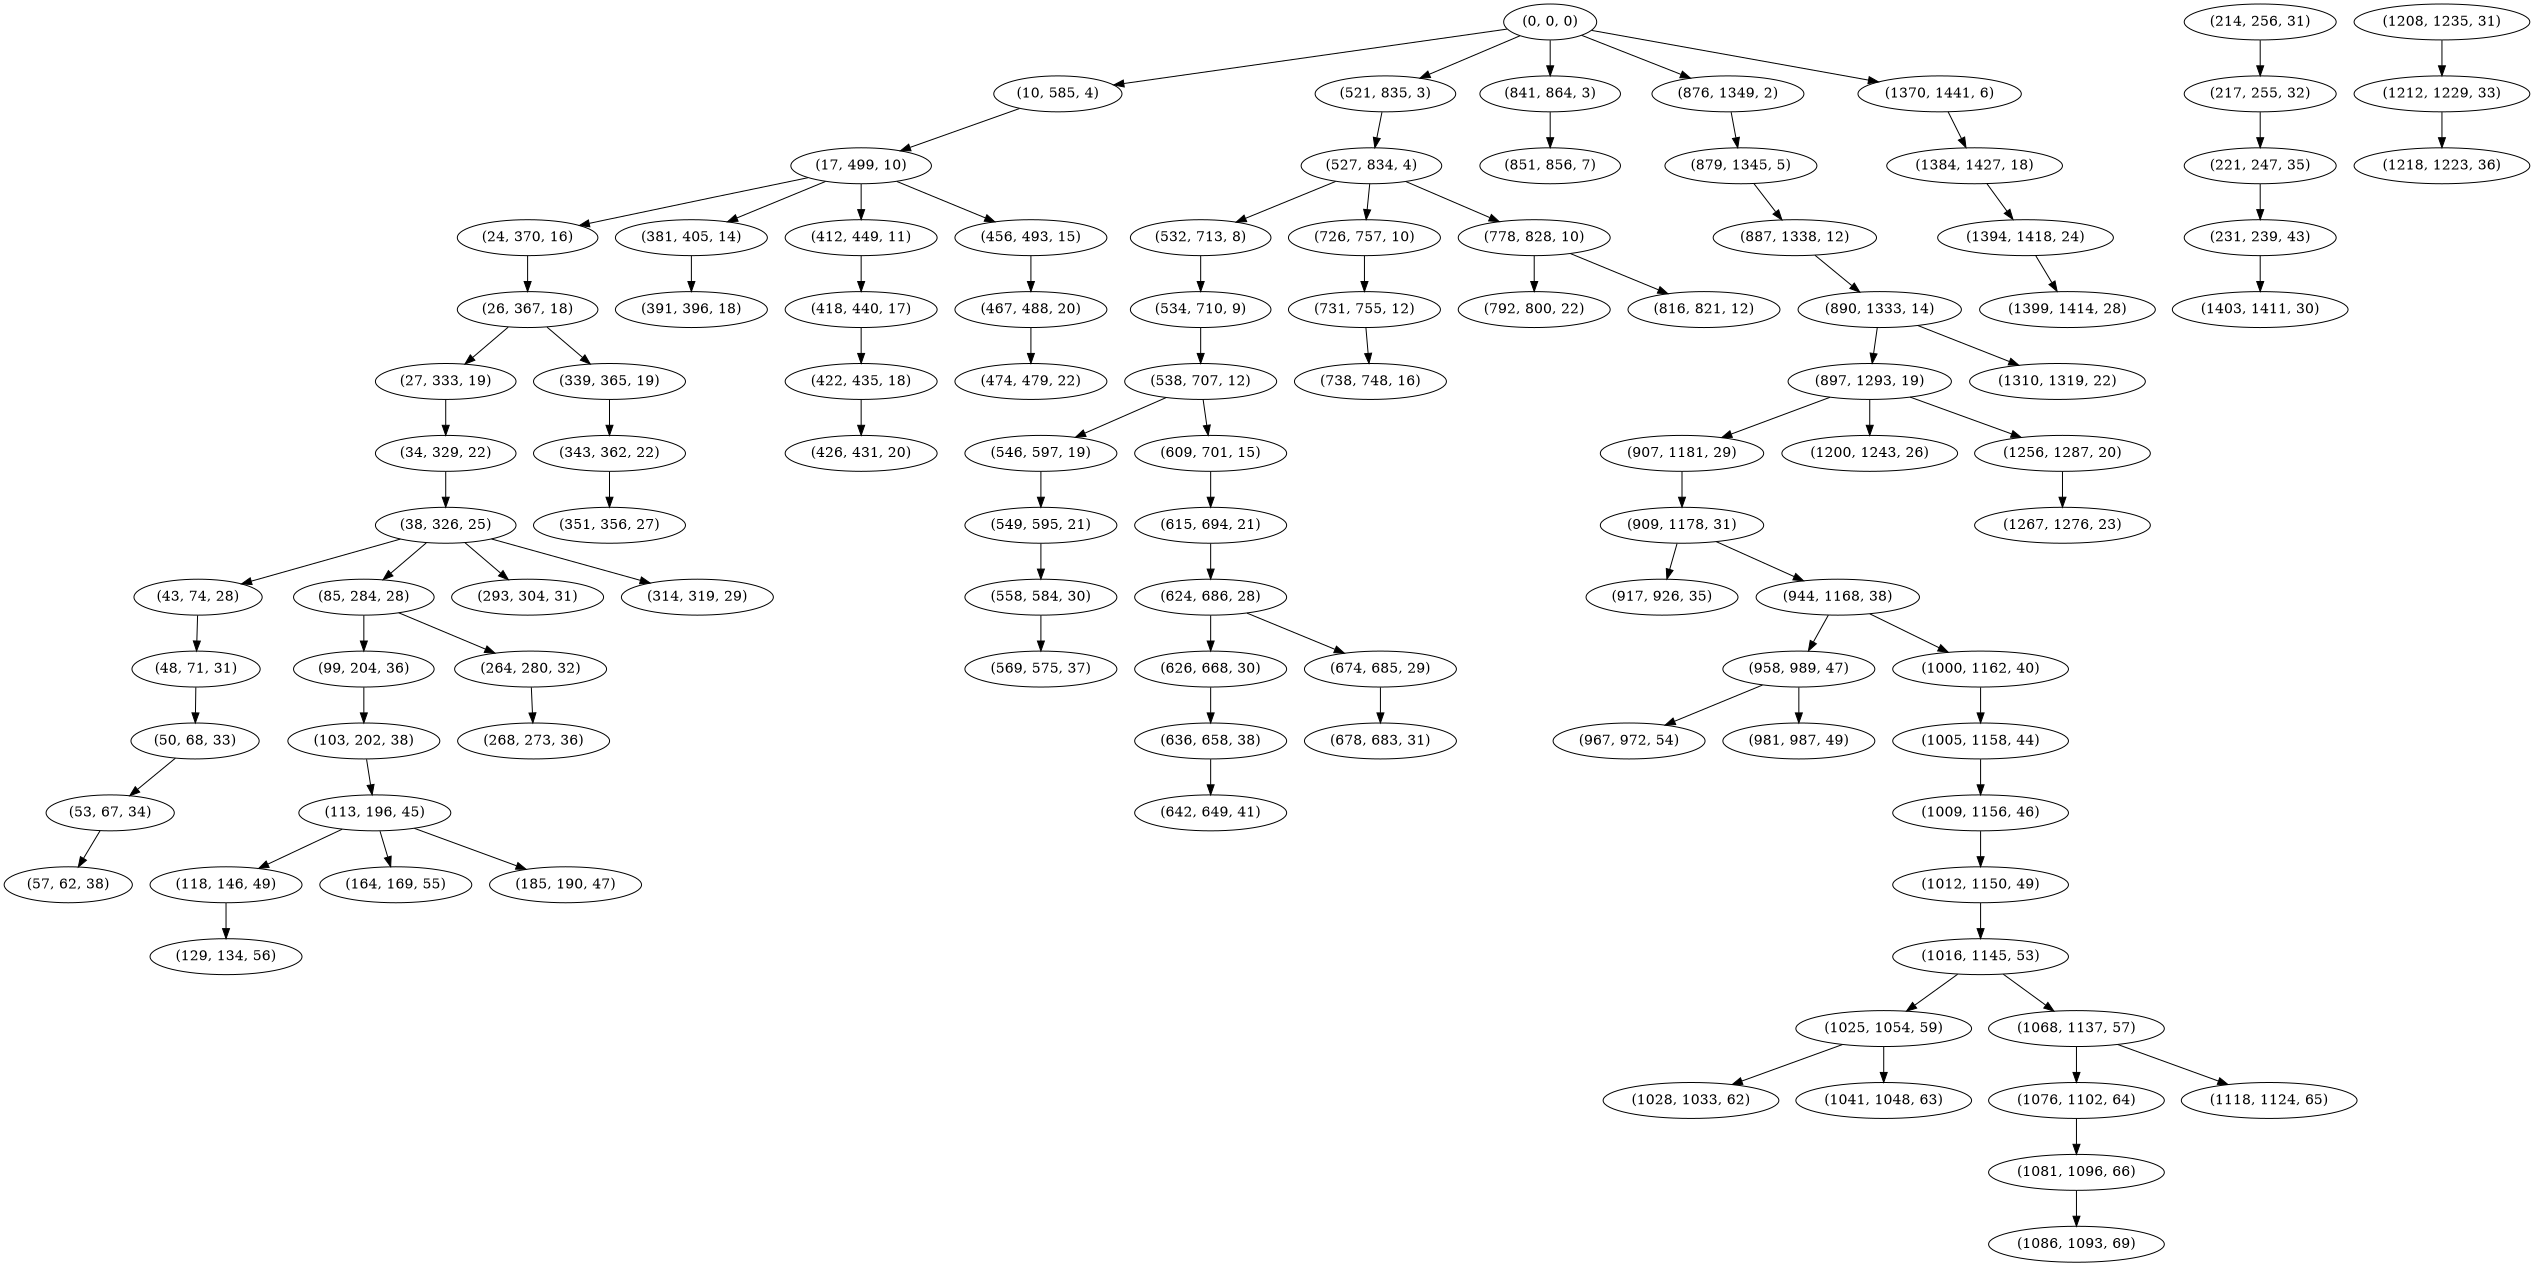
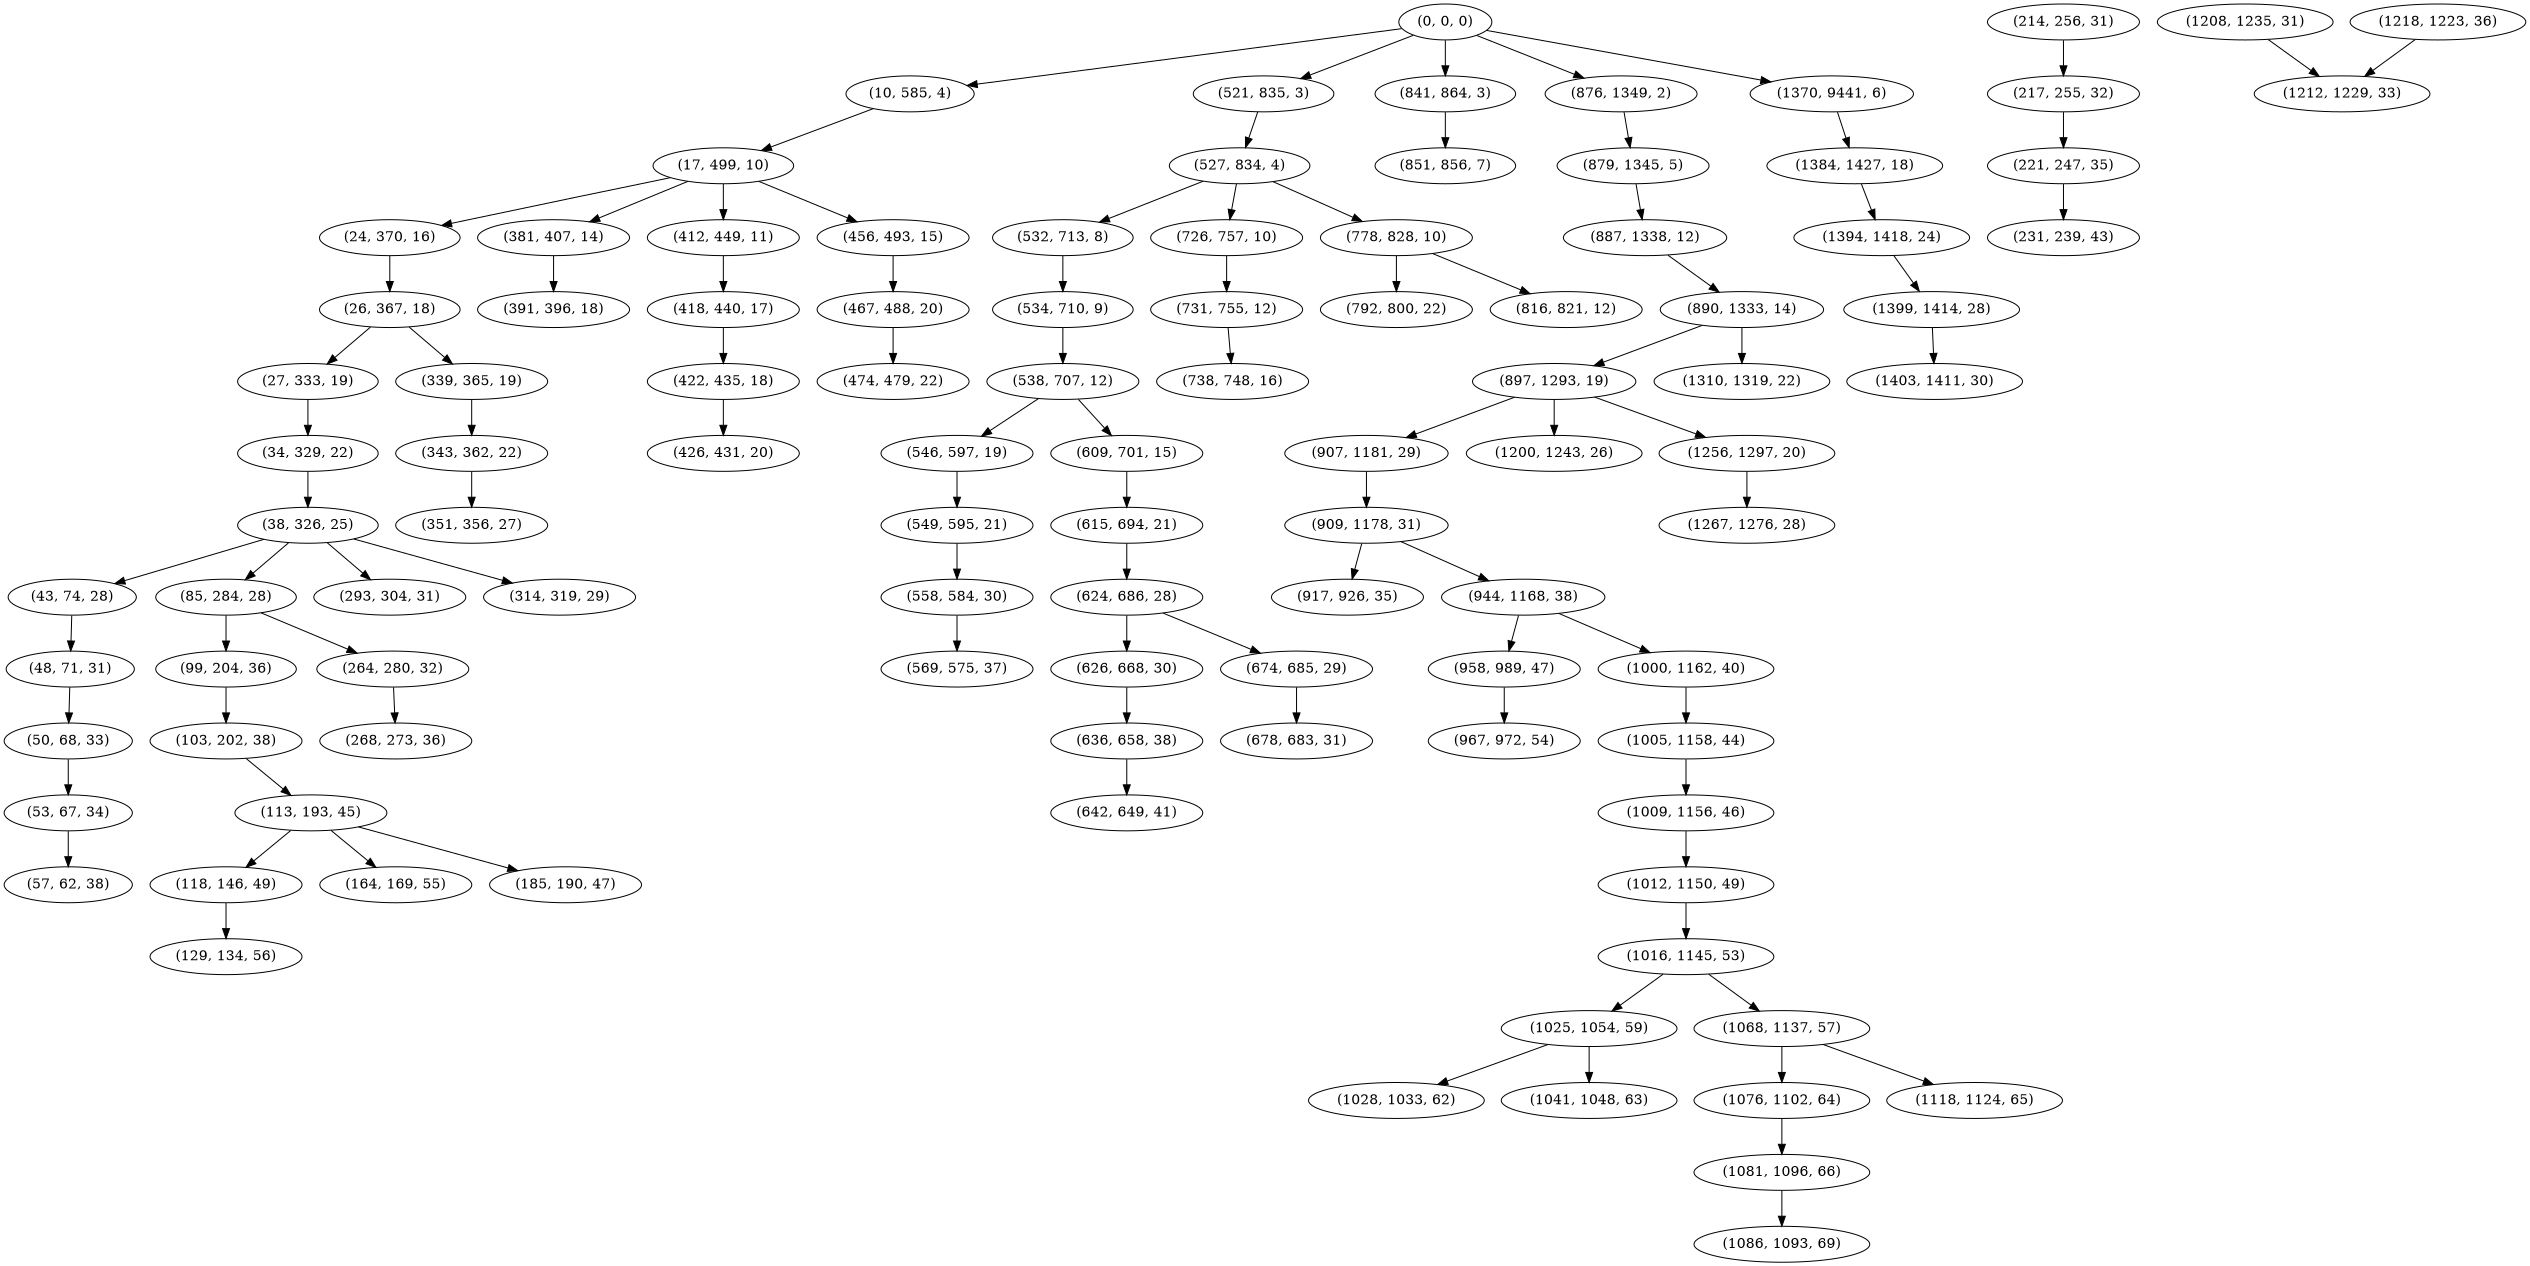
node "(1370, 1441, 6)": label "(1370, 1441, 6)" -> "(1370, 9441, 6)"
edge "(1212, 1229, 33)" -> "(1218, 1223, 36)": reversed
node "(381, 405, 14)": label "(381, 405, 14)" -> "(381, 407, 14)"
edge "(231, 239, 43)" -> "(1403, 1411, 30)": now "(1399, 1414, 28)" -> "(1403, 1411, 30)"
node "(1256, 1287, 20)": label "(1256, 1287, 20)" -> "(1256, 1297, 20)"
node "(1267, 1276, 23)": label "(1267, 1276, 23)" -> "(1267, 1276, 28)"
node "(981, 987, 49)": removed
node "(113, 196, 45)": label "(113, 196, 45)" -> "(113, 193, 45)"
